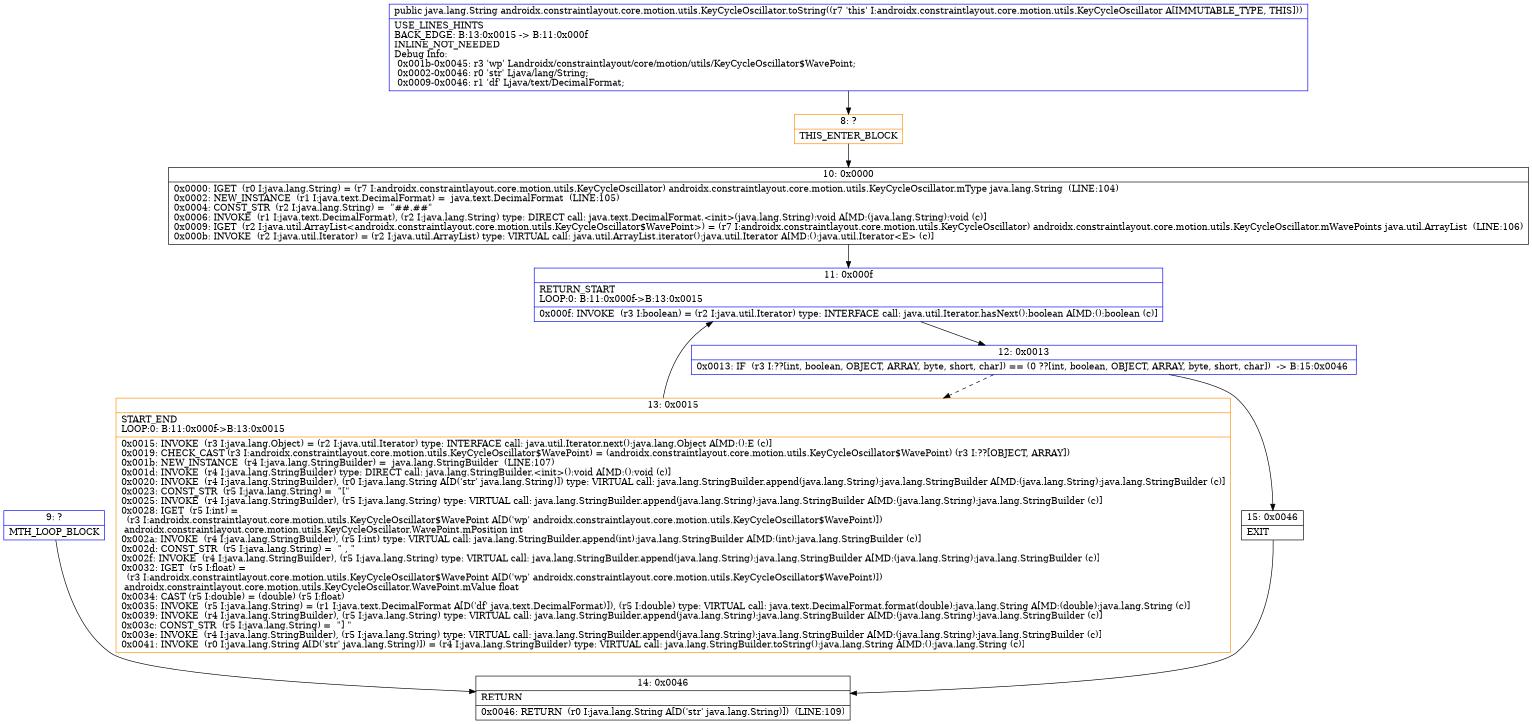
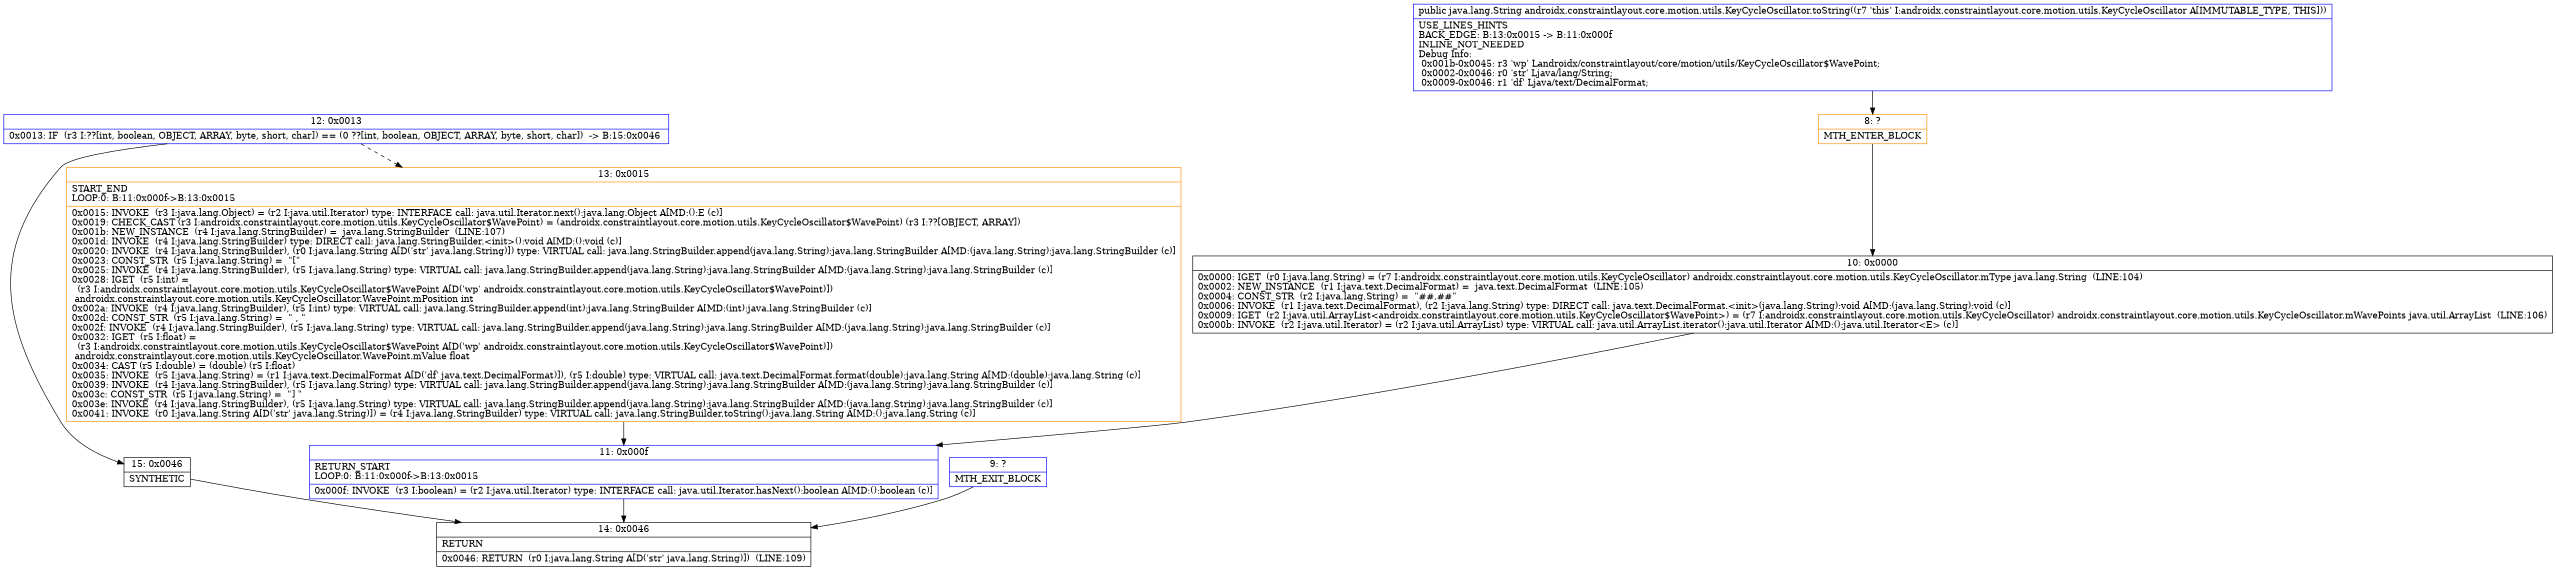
node "8: ?": text "THIS_ENTER_BLOCK" -> "MTH_ENTER_BLOCK"
edge "11: 0x000f" -> "12: 0x0013": now "11: 0x000f" -> "14: 0x0046"
node "9: ?": text "MTH_LOOP_BLOCK" -> "MTH_EXIT_BLOCK"
node "15: 0x0046": text "EXIT" -> "SYNTHETIC"
